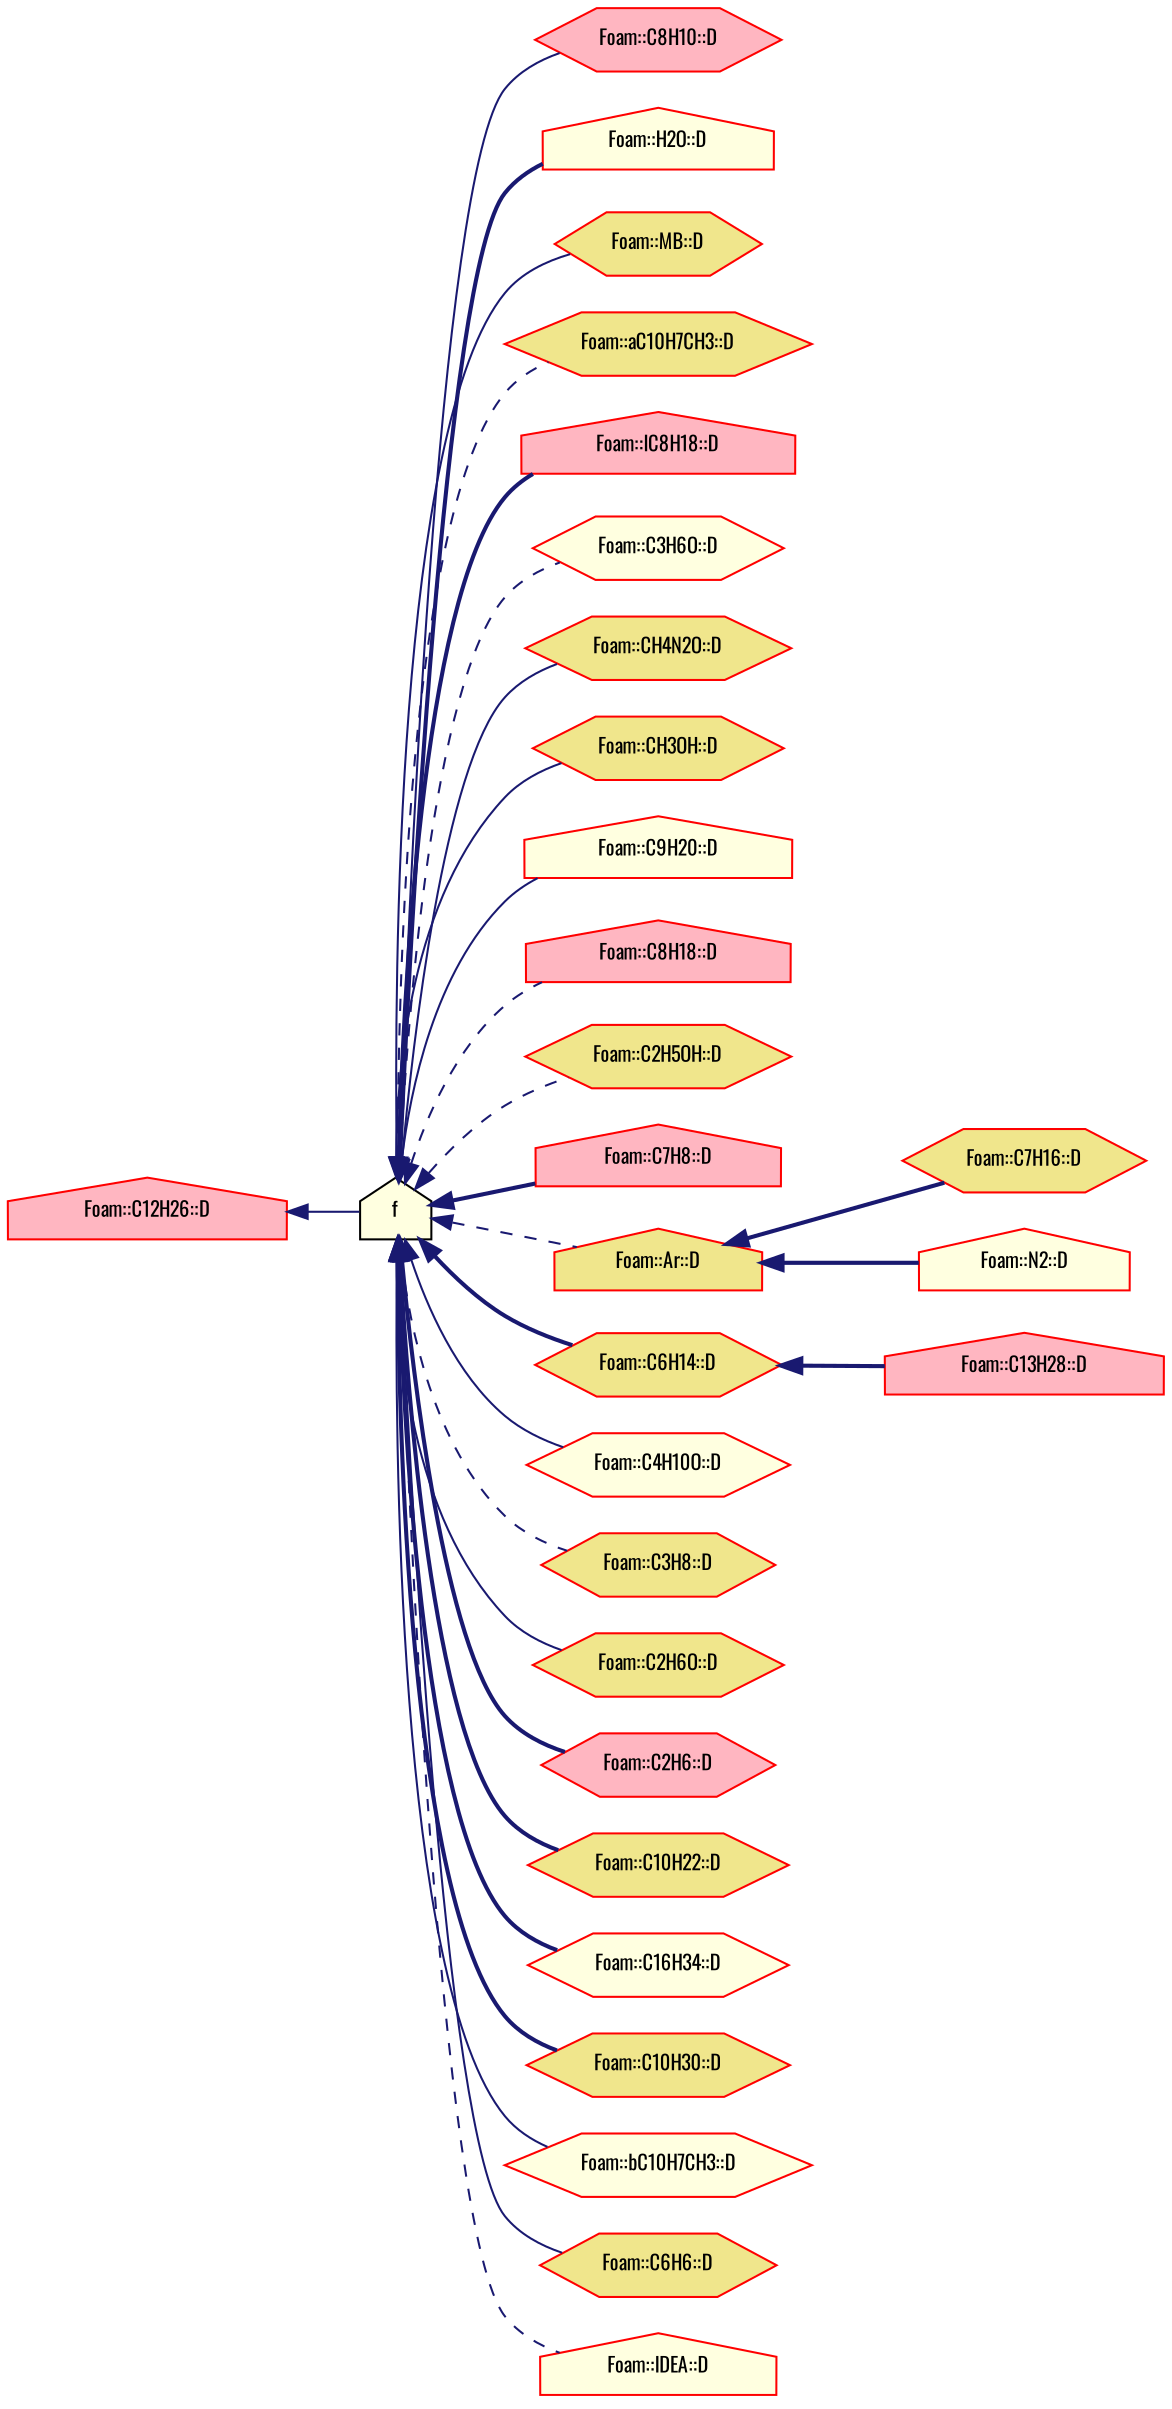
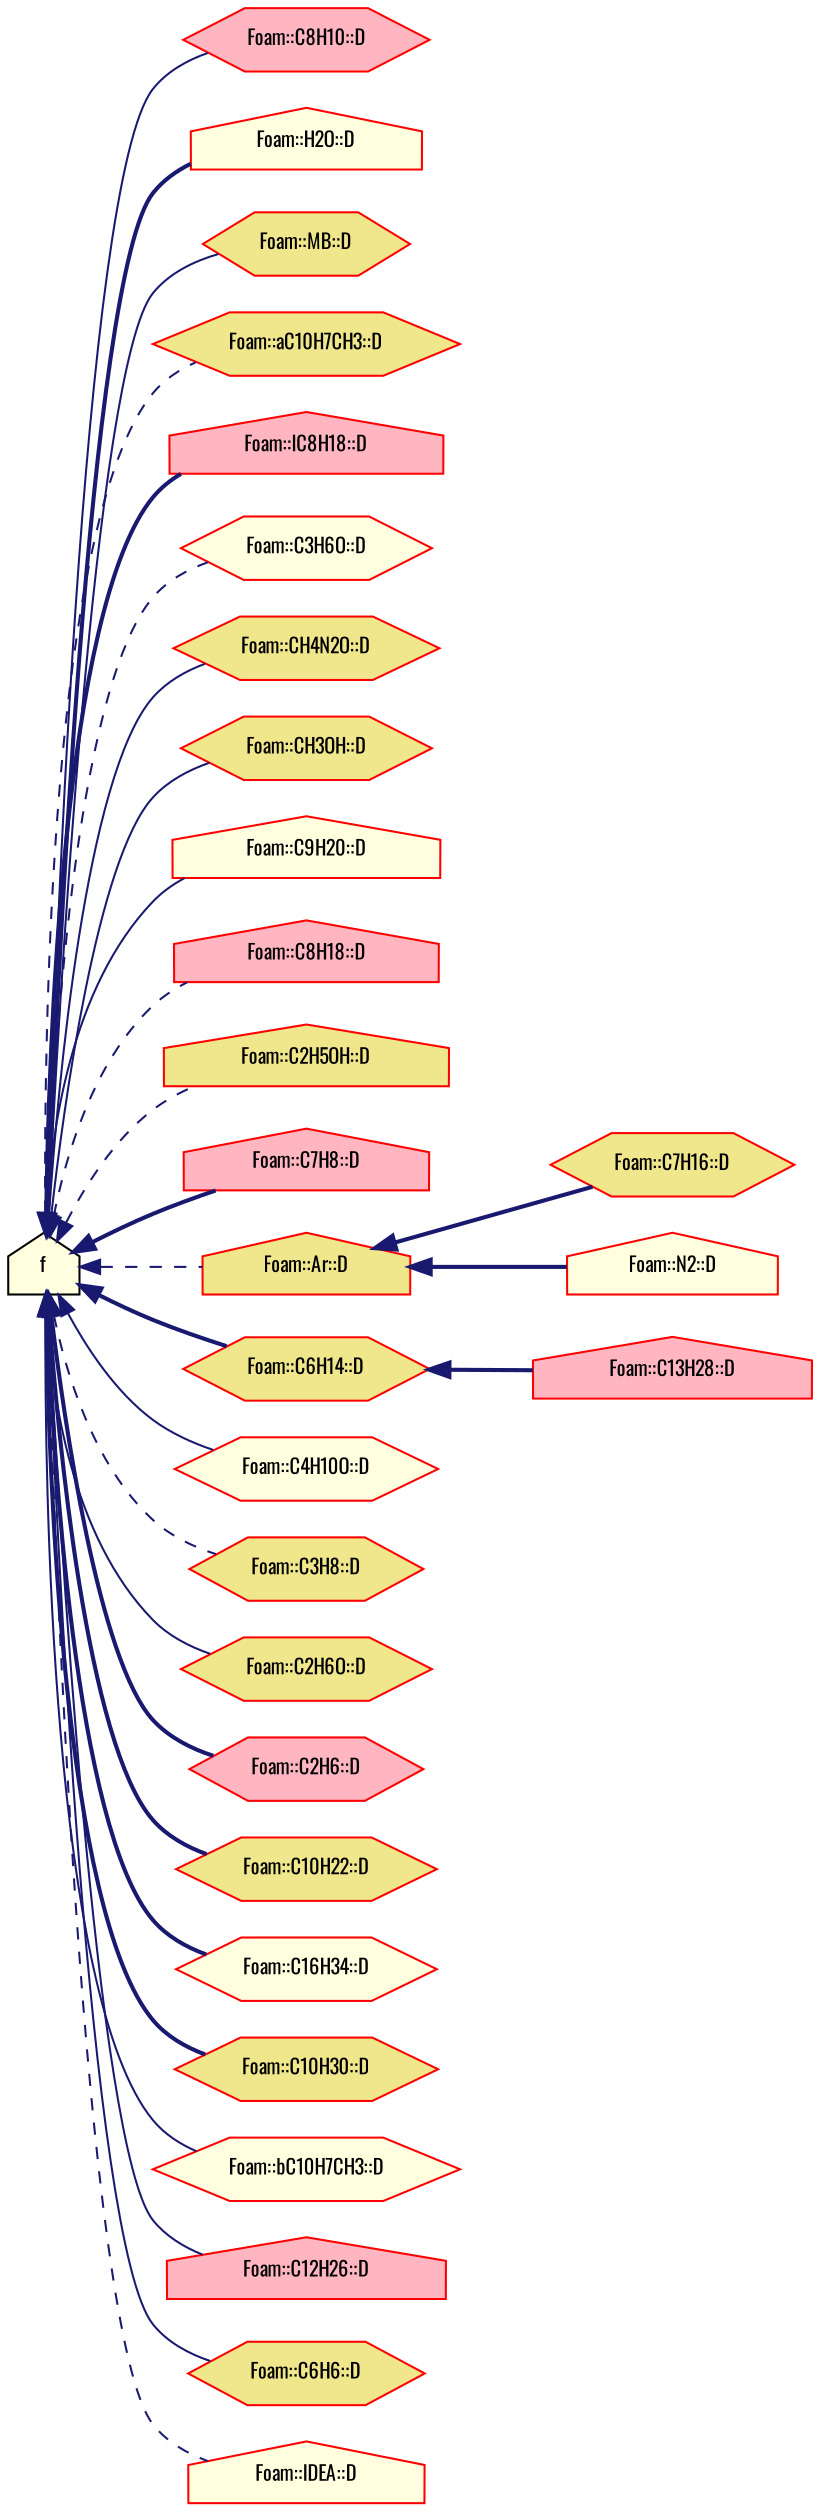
node "Foam::C2H5OH::D": shape hexagon -> house
edge "f" -> "Foam::C12H26::D": reversed
